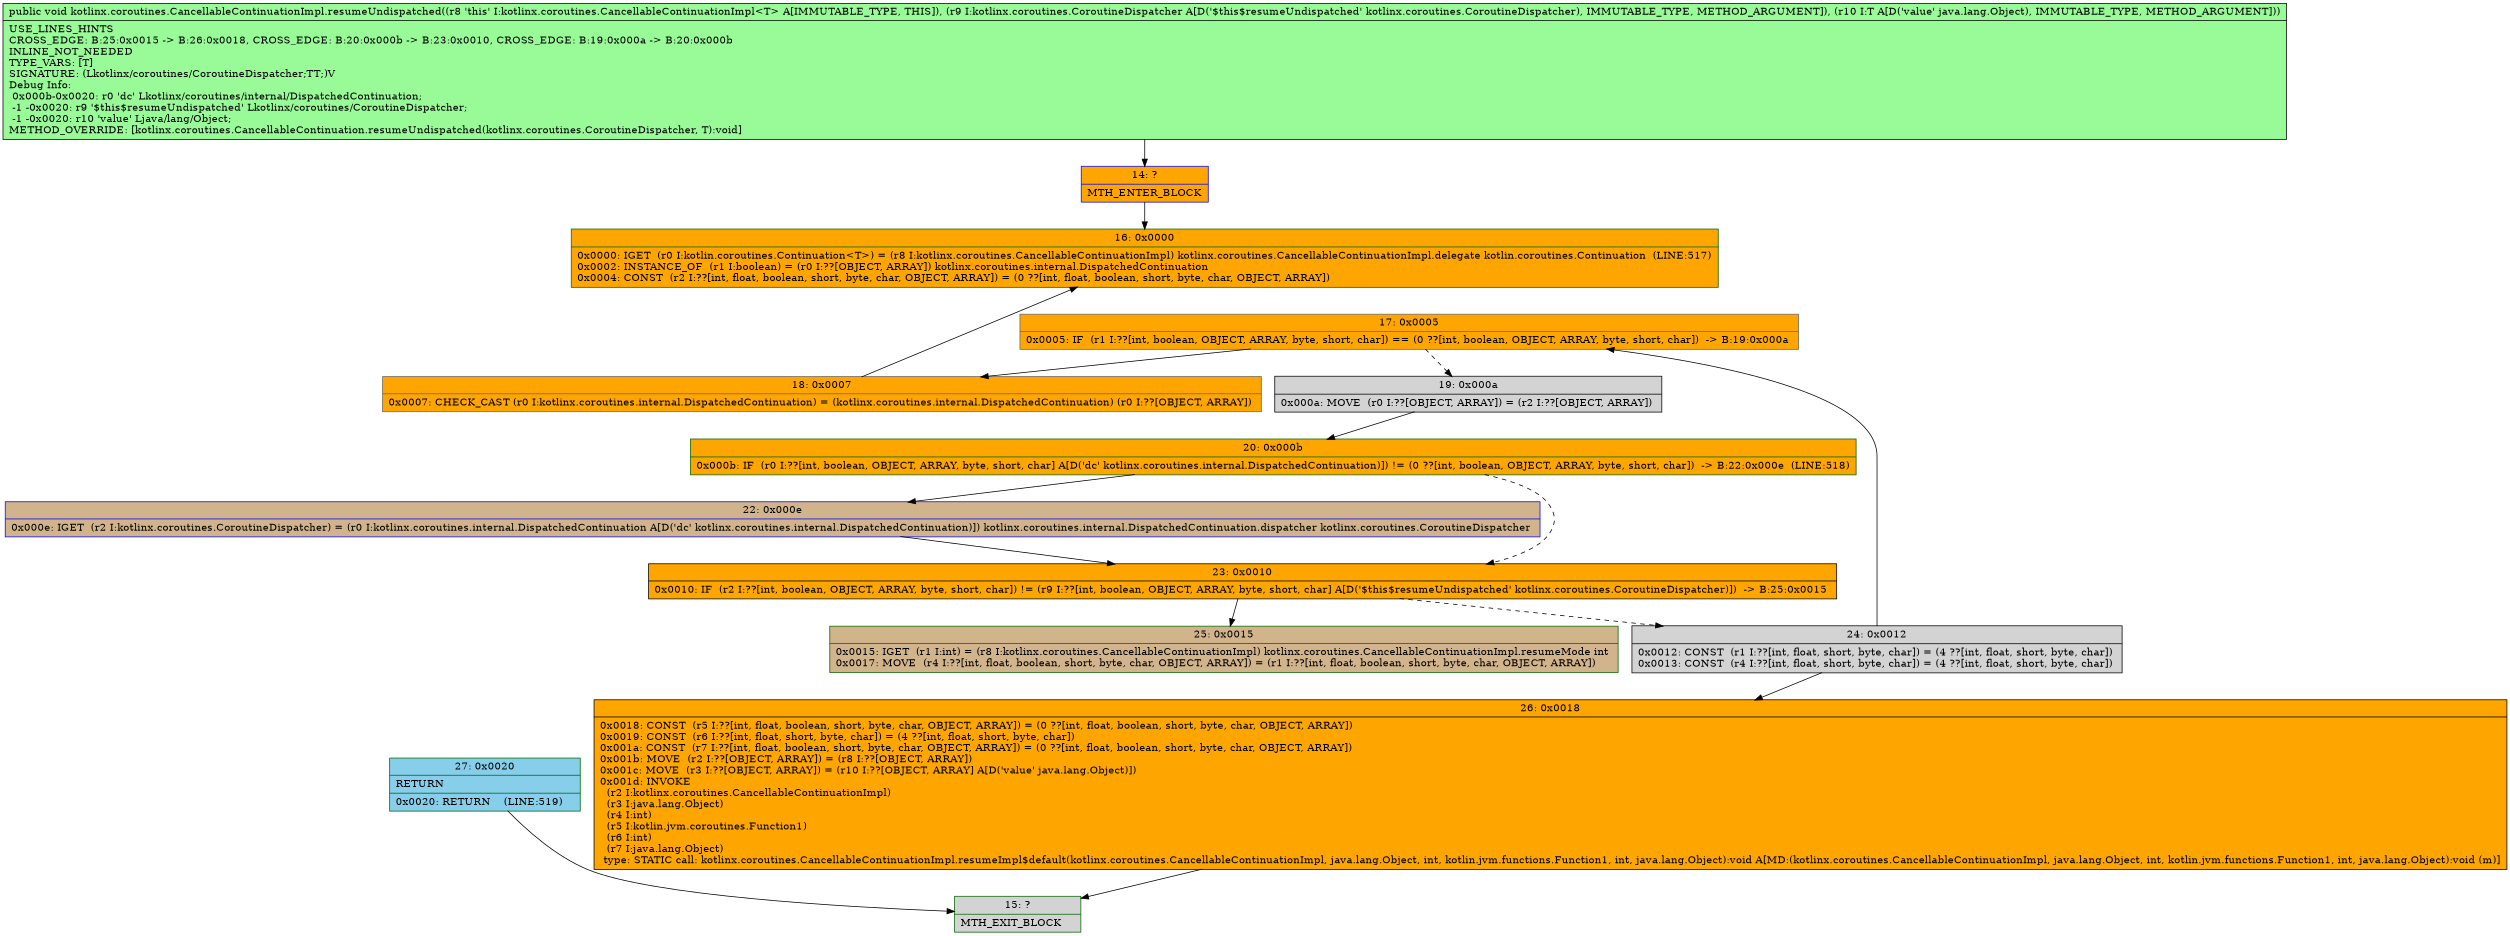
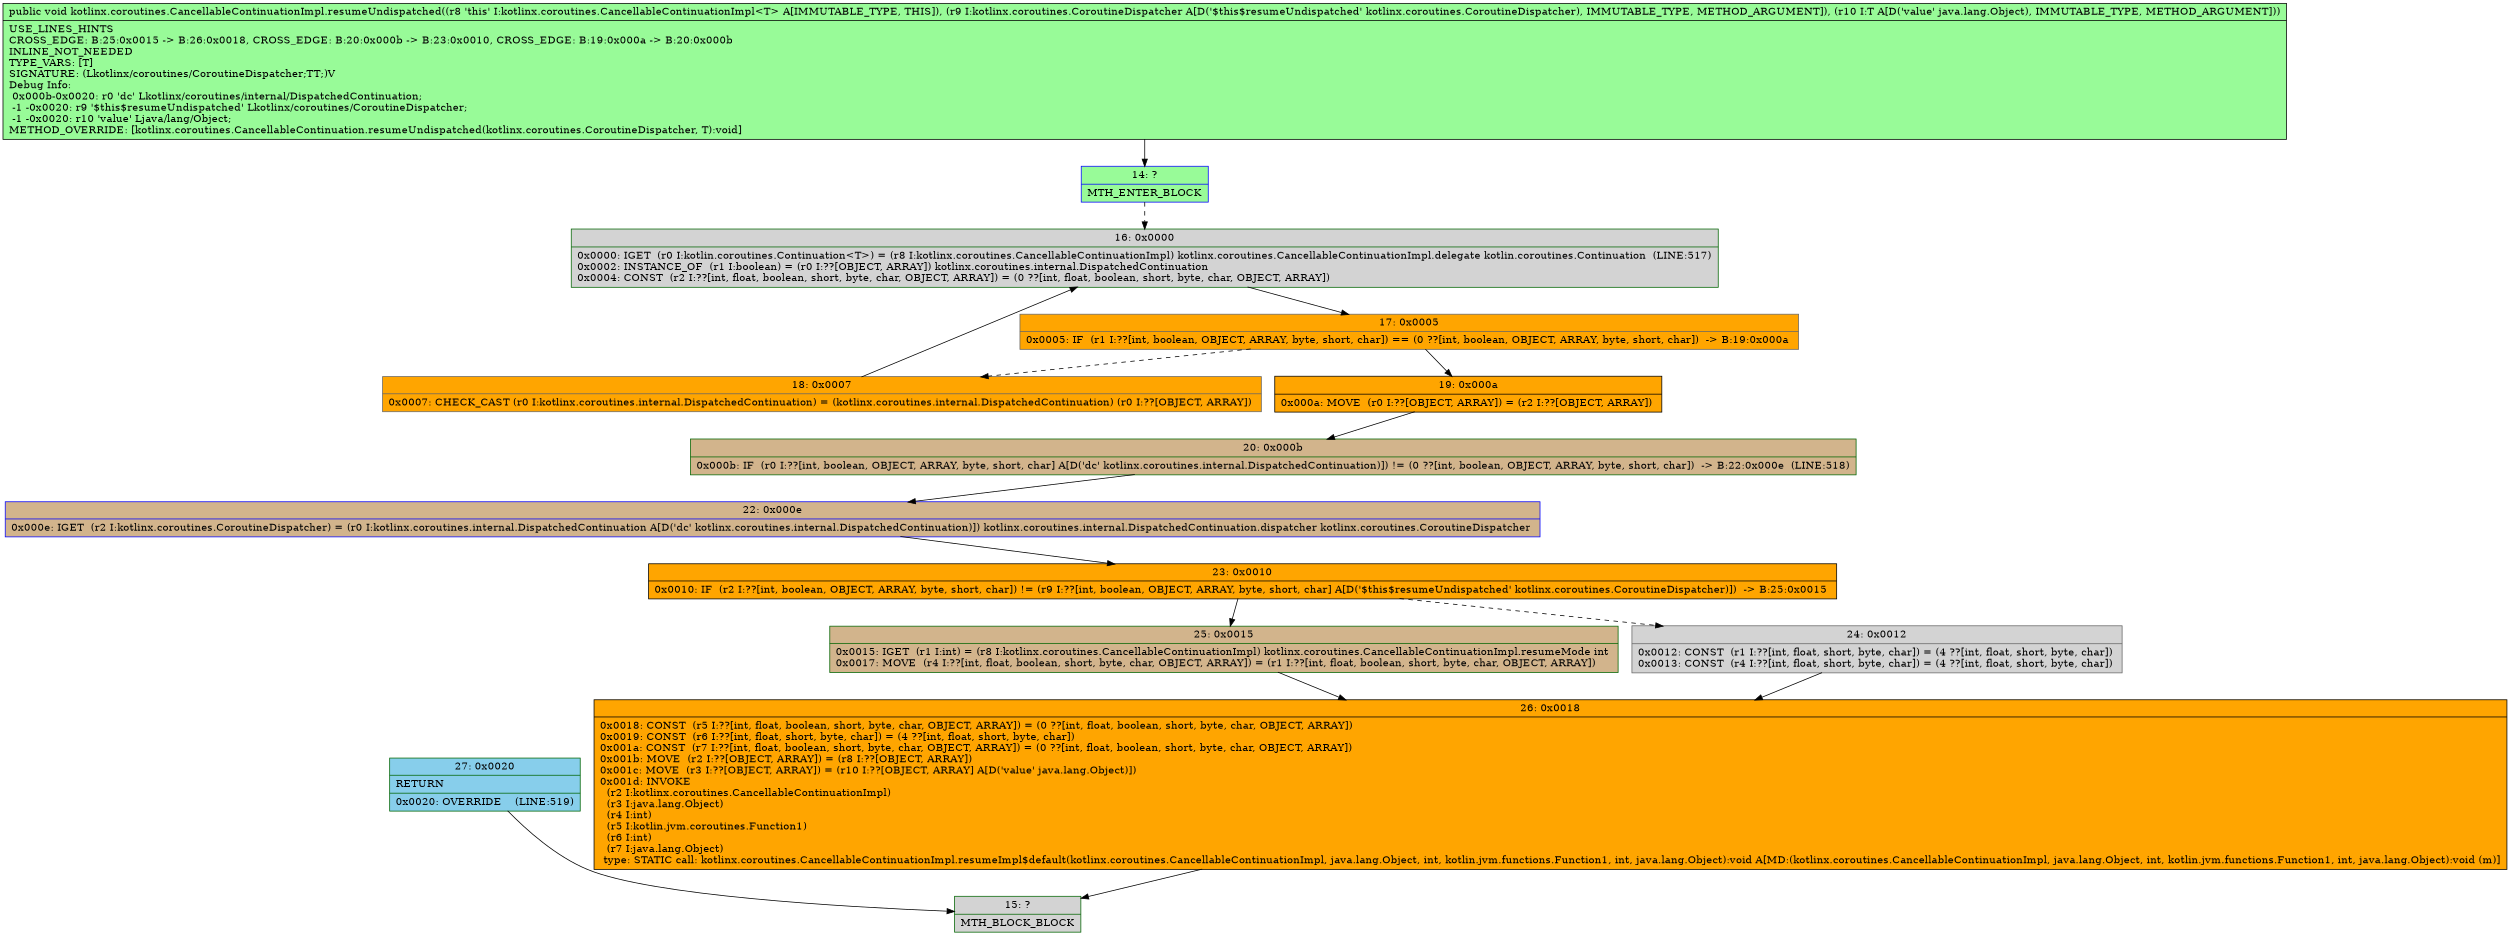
node "14: ?": fillcolor orange -> palegreen
edge "14: ?" -> "16: 0x0000": style solid -> dashed
node "16: 0x0000": fillcolor orange -> lightgrey
edge "17: 0x0005" -> "19: 0x000a": style dashed -> solid
edge "17: 0x0005" -> "18: 0x0007": style solid -> dashed
node "19: 0x000a": fillcolor lightgrey -> orange
edge "24: 0x0012" -> "17: 0x0005": now "16: 0x0000" -> "17: 0x0005"
node "20: 0x000b": fillcolor orange -> tan
edge "20: 0x000b" -> "23: 0x0010": removed
node "24: 0x0012": color black -> gray40
edge "25: 0x0015" -> "26: 0x0018": added
node "27: 0x0020": text "0x0020: RETURN    (LINE:519)" -> "0x0020: OVERRIDE    (LINE:519)"
node "15: ?": text "MTH_EXIT_BLOCK" -> "MTH_BLOCK_BLOCK"
